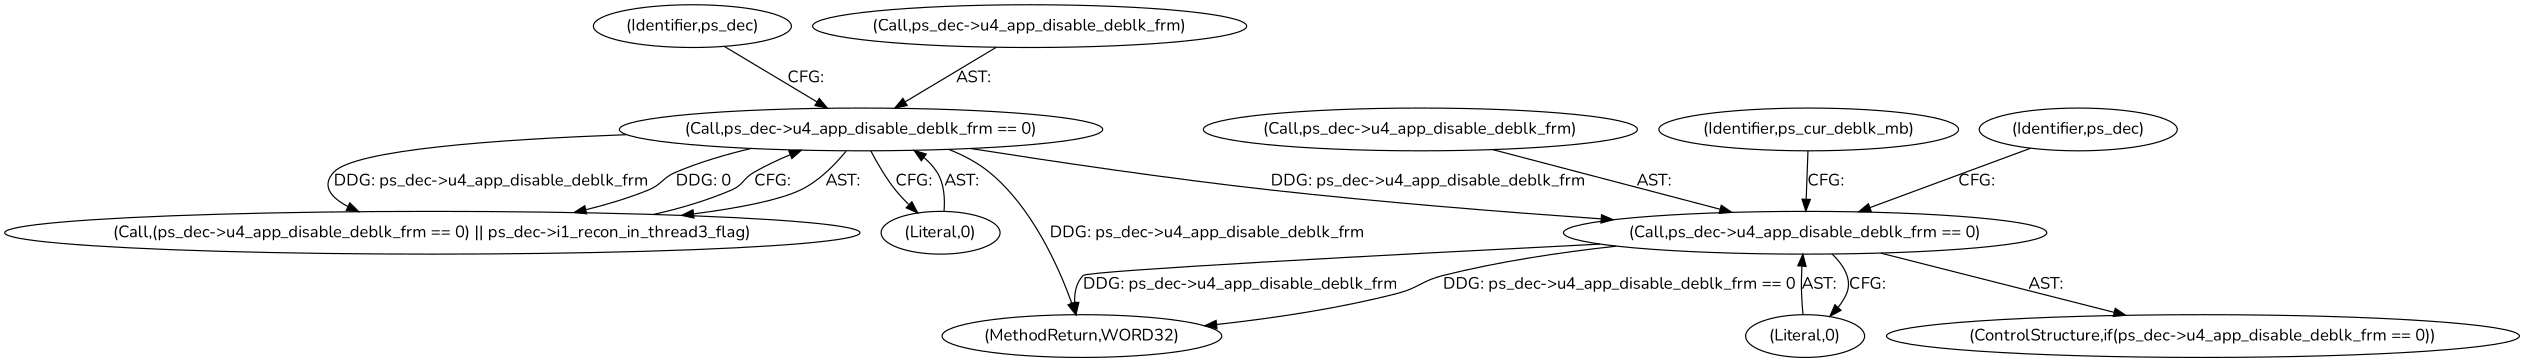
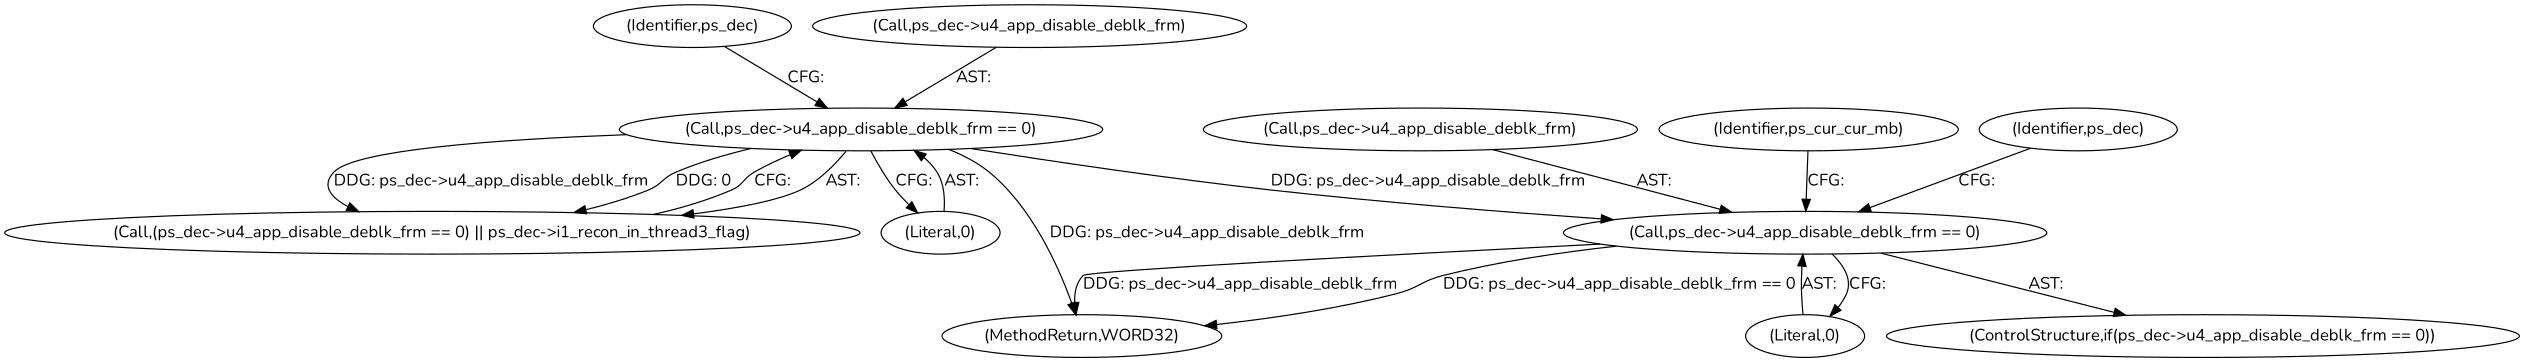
node "(Identifier,ps_cur_deblk_mb)": label "(Identifier,ps_cur_deblk_mb)" -> "(Identifier,ps_cur_cur_mb)"
